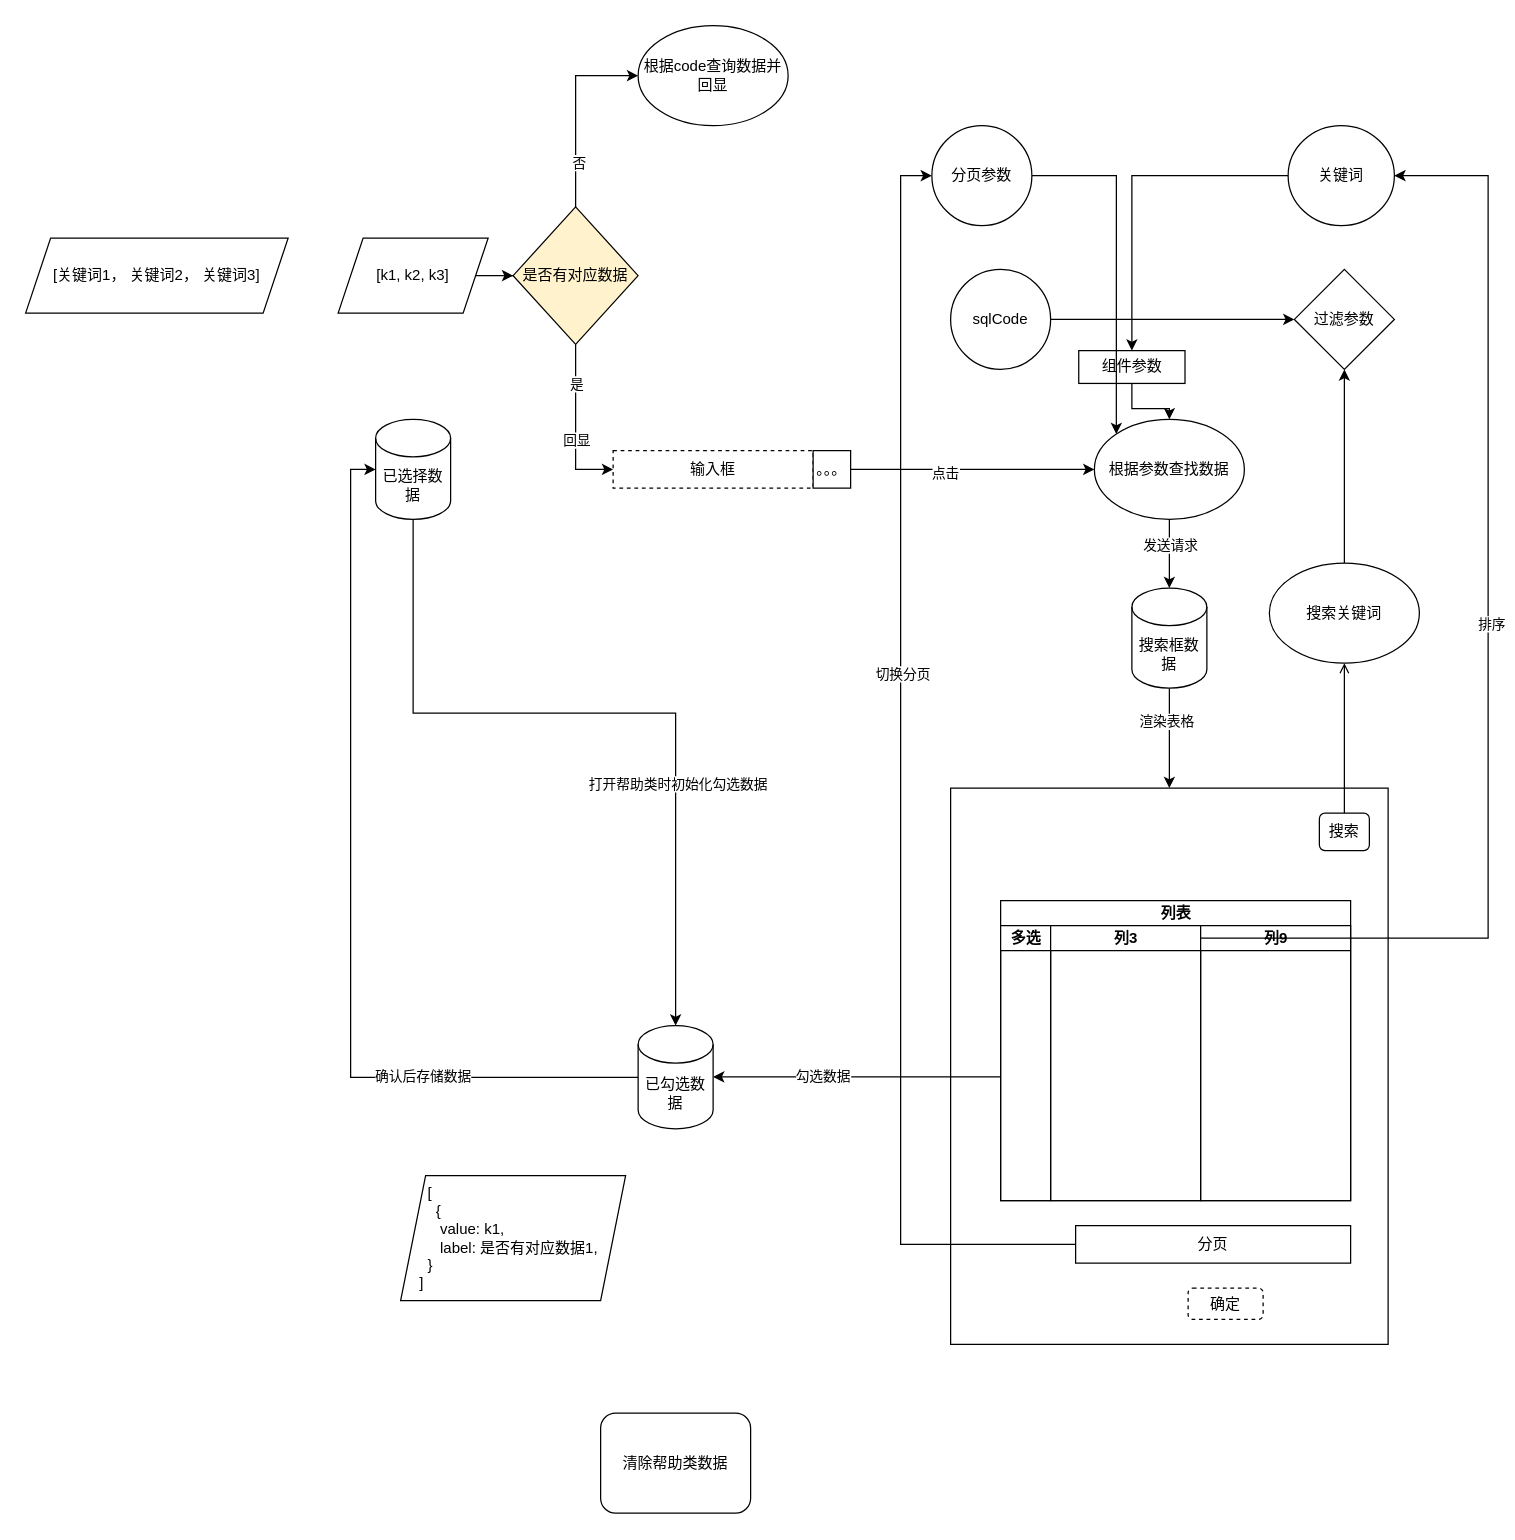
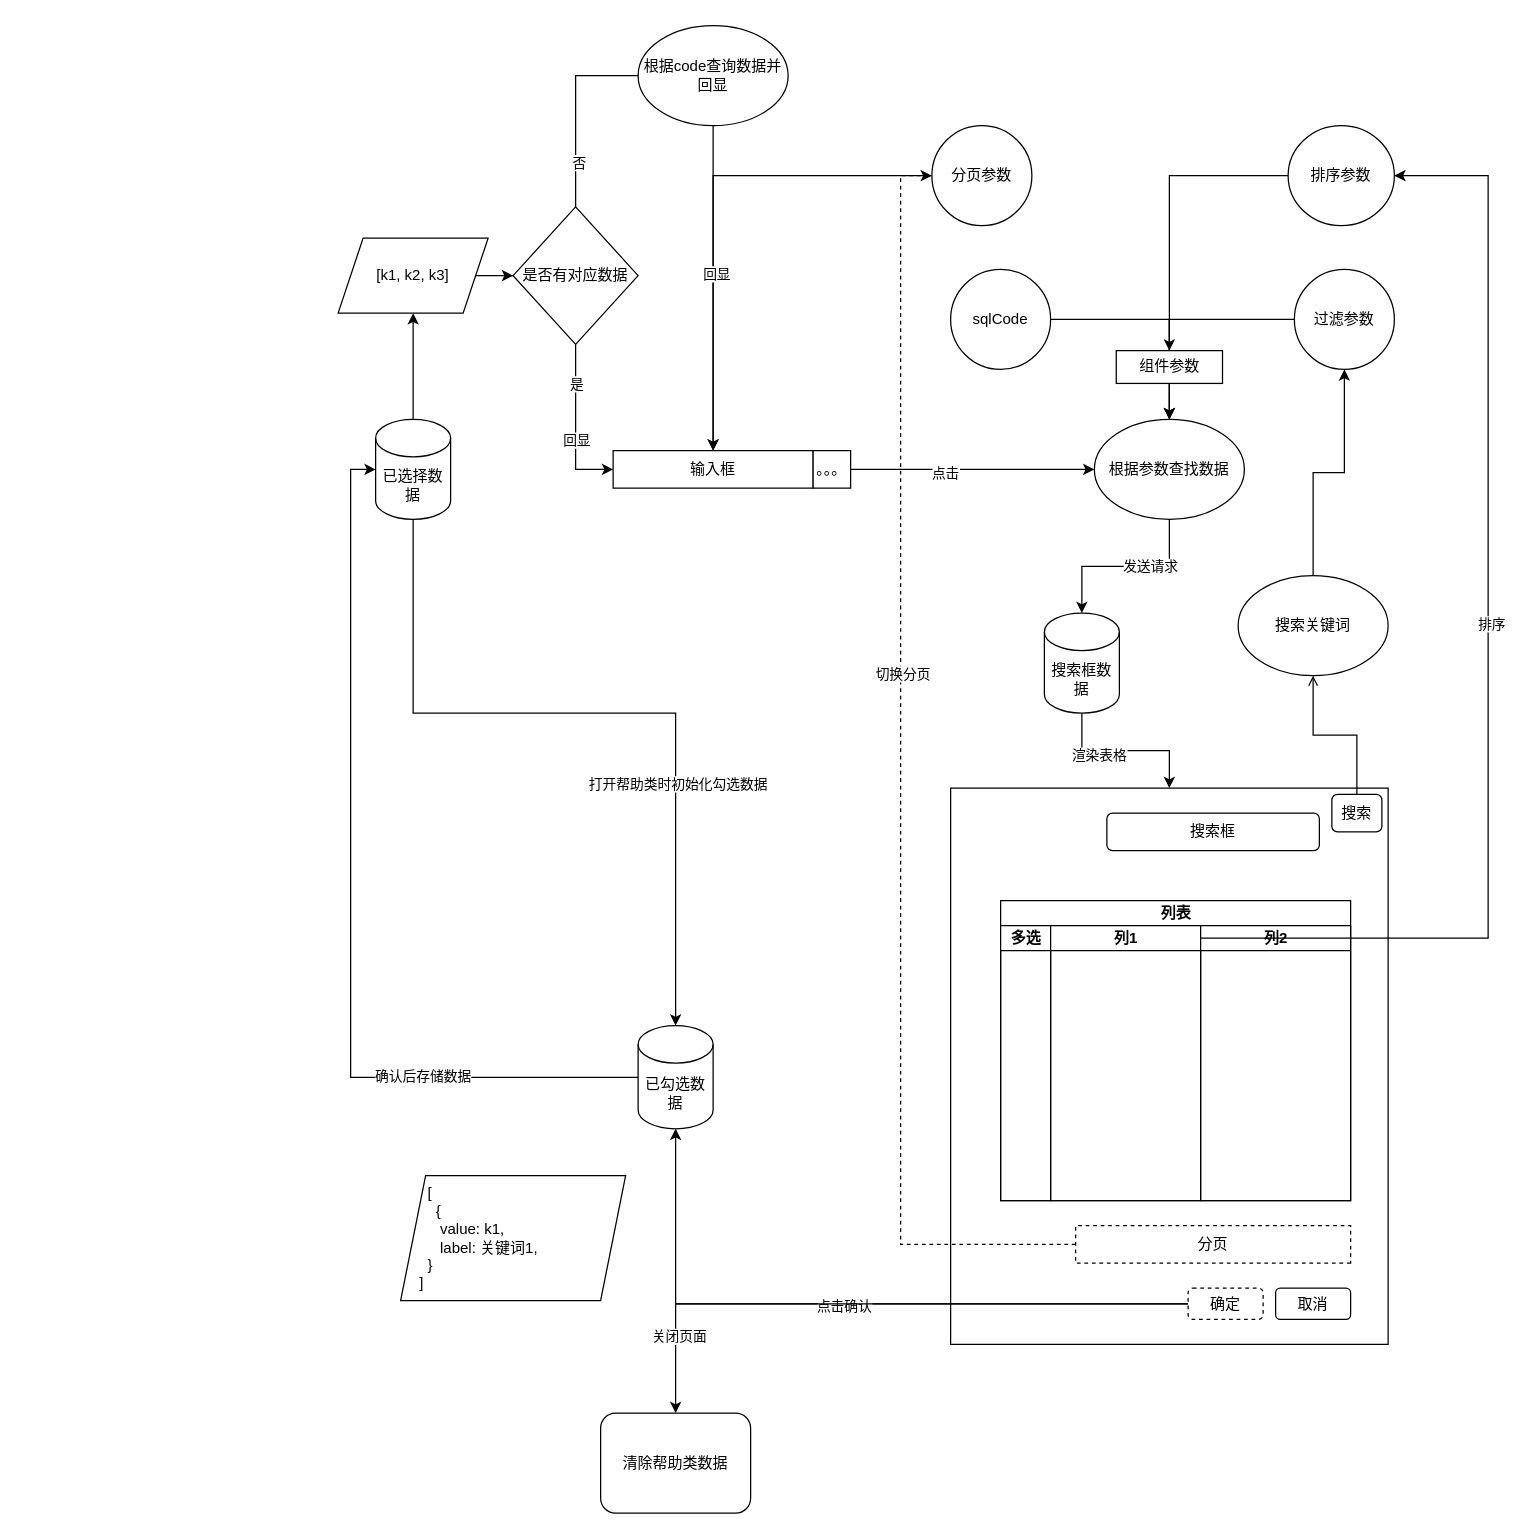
edge "是否有对应数据" -> "根据code查询数据并回显": arrowhead classic -> none
edge "根据code查询数据并回显" -> "输入框": added, label "回显"
node "关键词": label "关键词" -> "排序参数"
edge "分页参数" -> "根据参数查找数据": now "分页参数" -> "输入框"
node "[关键词1， 关键词2， 关键词3]": removed
node "是否有对应数据": fillcolor #fff2cc -> #ffffff
edge "sqlCode" -> "过滤参数": now "sqlCode" -> "根据参数查找数据"
edge "过滤参数" -> "根据参数查找数据": added
node "过滤参数": shape diamond -> ellipse
node "组件参数": moved (1132, 367) -> (1169, 367)
edge "已选择数据" -> "[k1, k2, k3]": added
node "输入框": style dashed -> solid
node "搜索关键词": moved (1344, 613) -> (1313, 626)
node "搜索框数据": moved (1169, 638) -> (1082, 663)
node "搜索框": added
node "搜索": moved (1344, 832) -> (1357, 813)
node "列3": label "列3" -> "列1"
node "列9": label "列9" -> "列2"
edge "分页" -> "分页参数": style solid -> dashed
edge "多选" -> "已勾选数据": removed, label "勾选数据"
edge "确定" -> "已勾选数据": added, label "点击确认"
node "[ { value: k1, label: 是否有对应数据1, } ]": label "[ { value: k1, label: 是否有对应数据1, } ]" -> "[ { value: k1, label: 关键词1, } ]"
node "分页": style solid -> dashed
node "取消": added
edge "确定" -> "清除帮助类数据": added, label "关闭页面"
